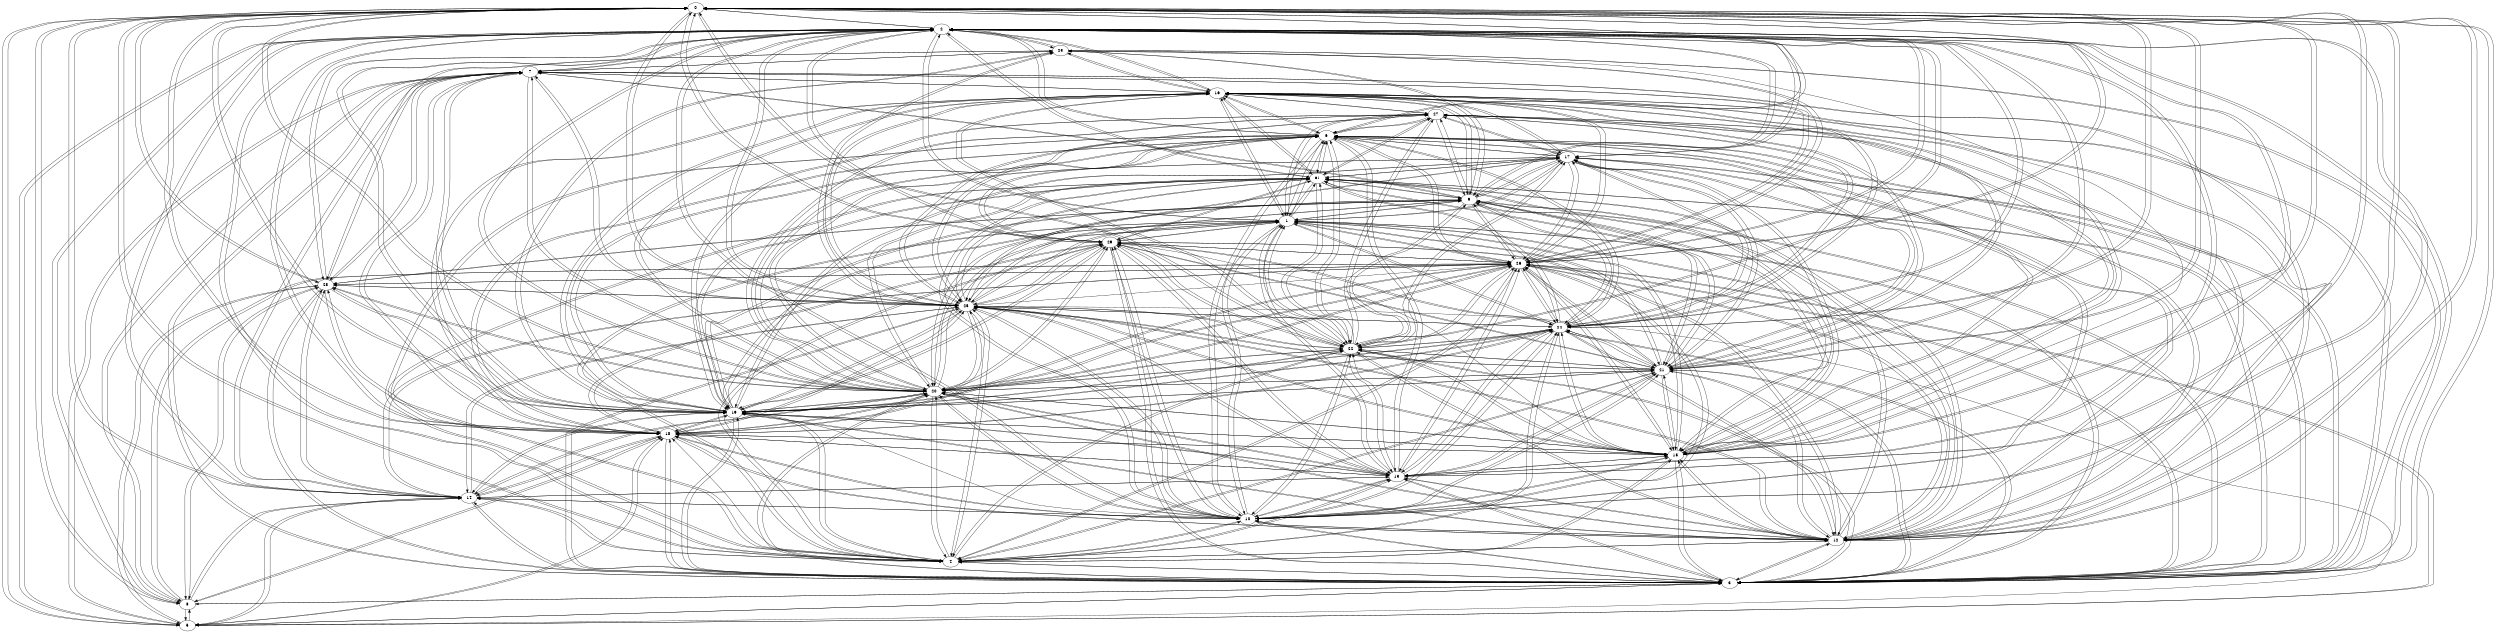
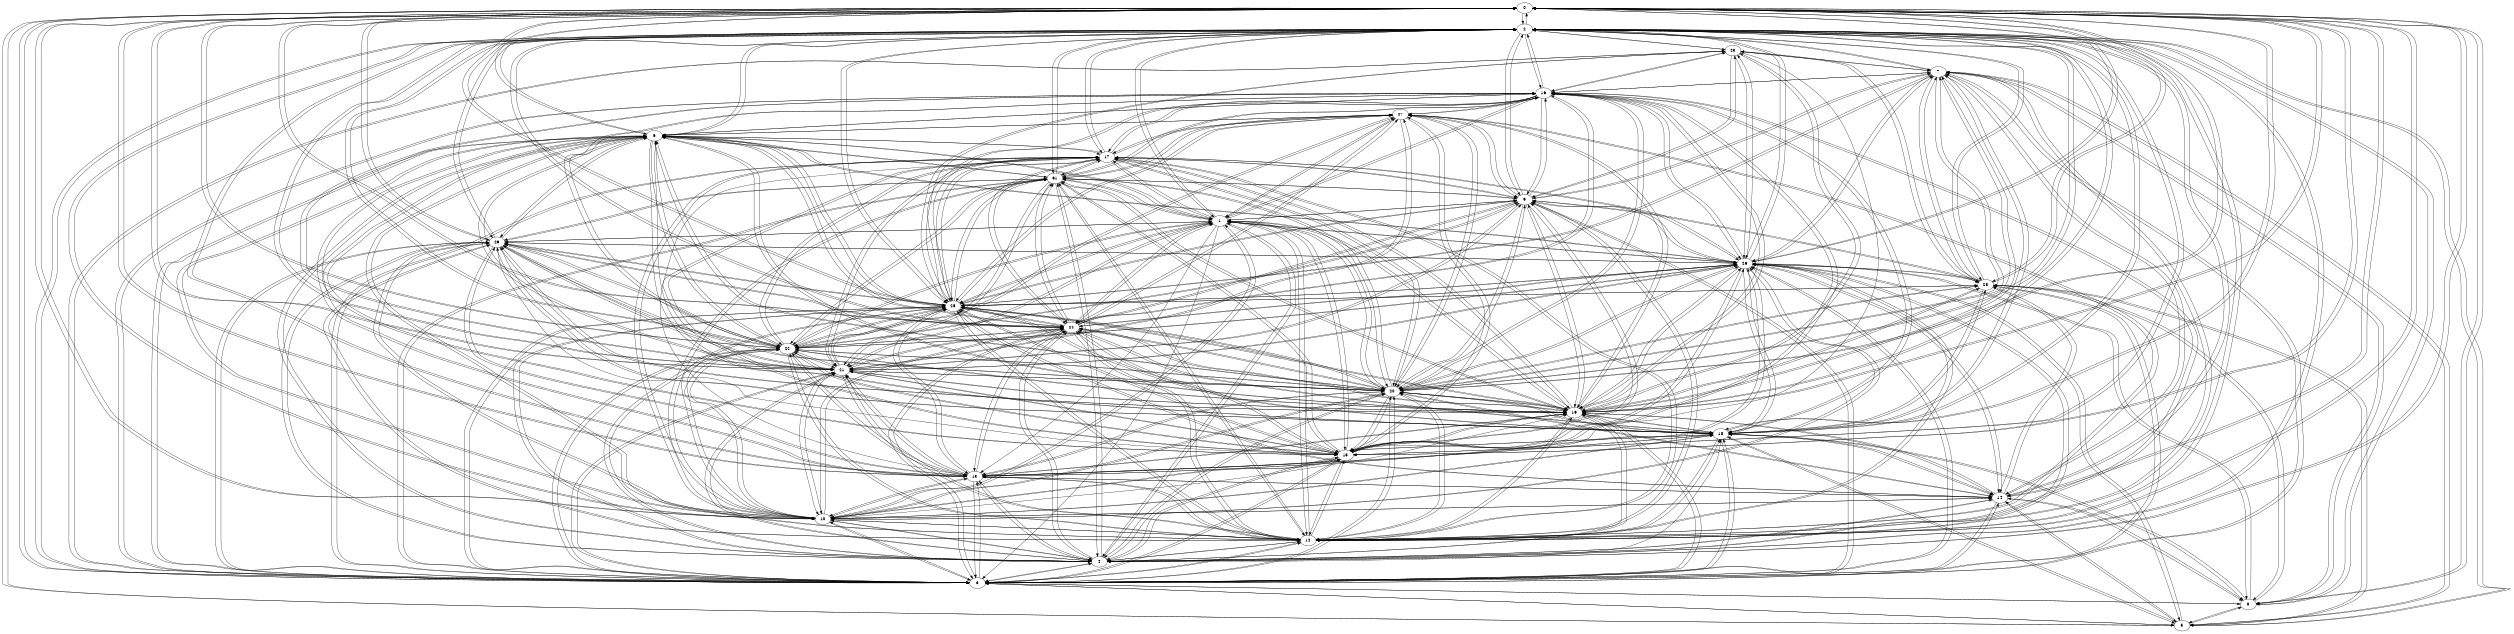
edge "3" -> "1": removed
edge "13" -> "1": now "13" -> "17"
edge "5" -> "25": now "26" -> "25"
